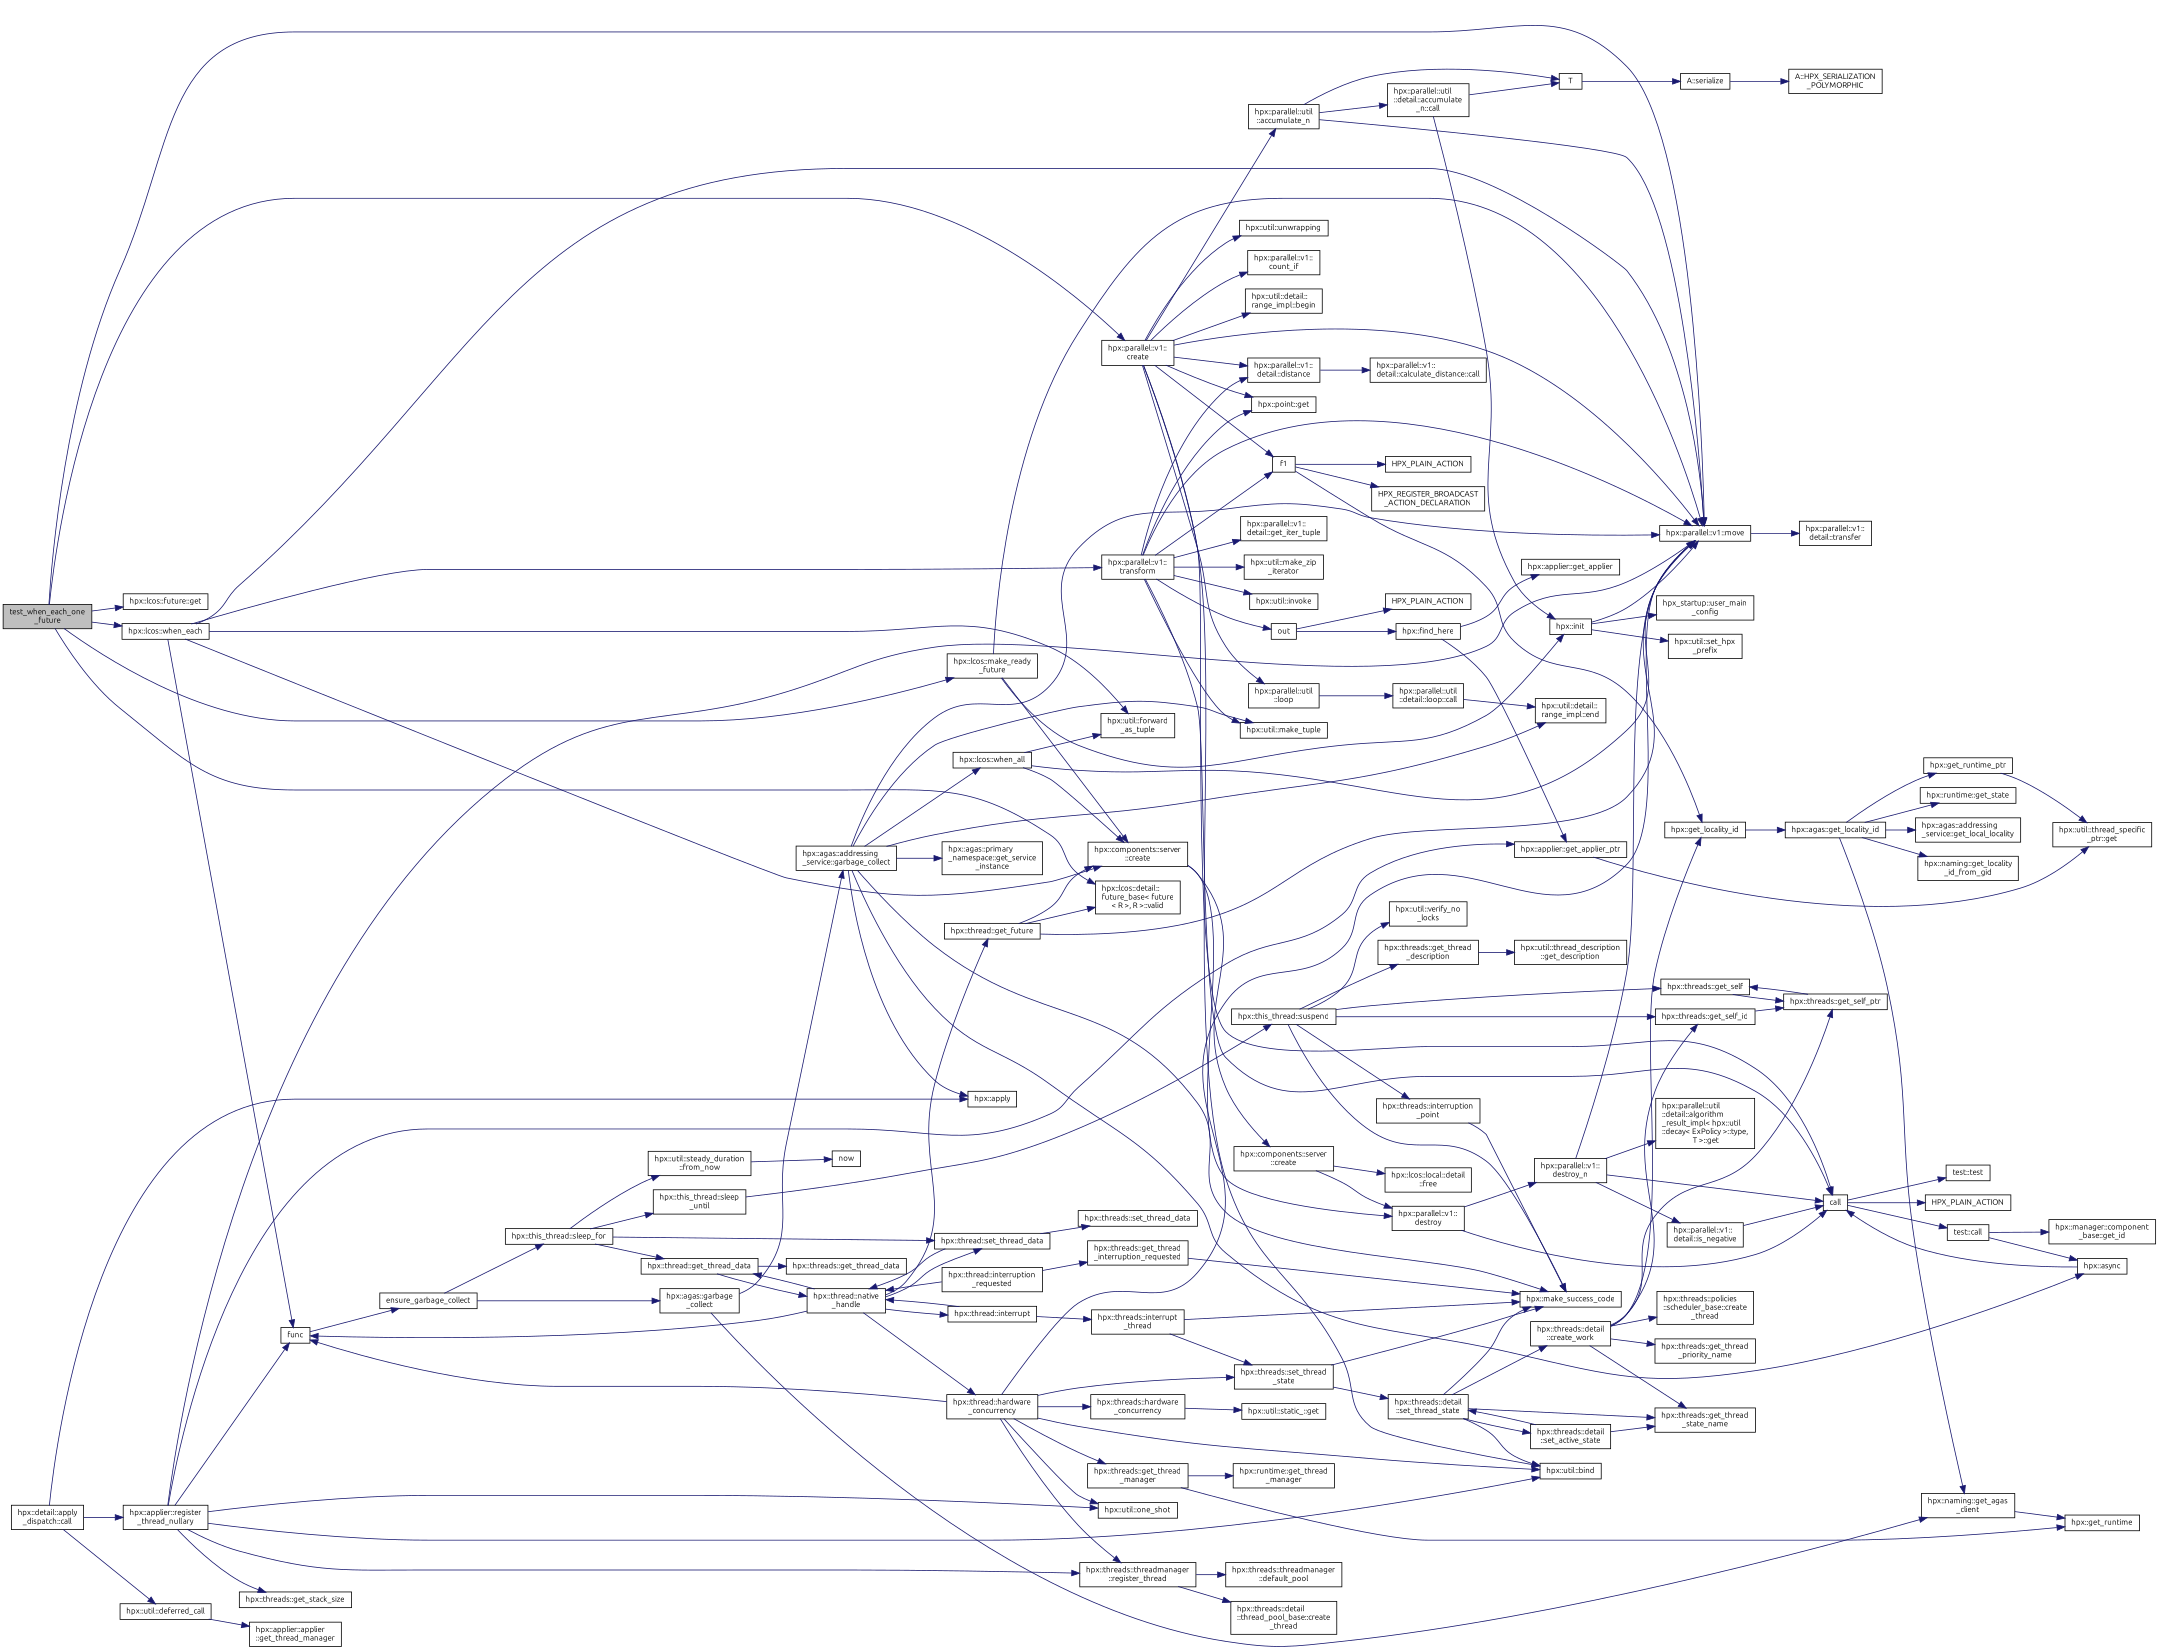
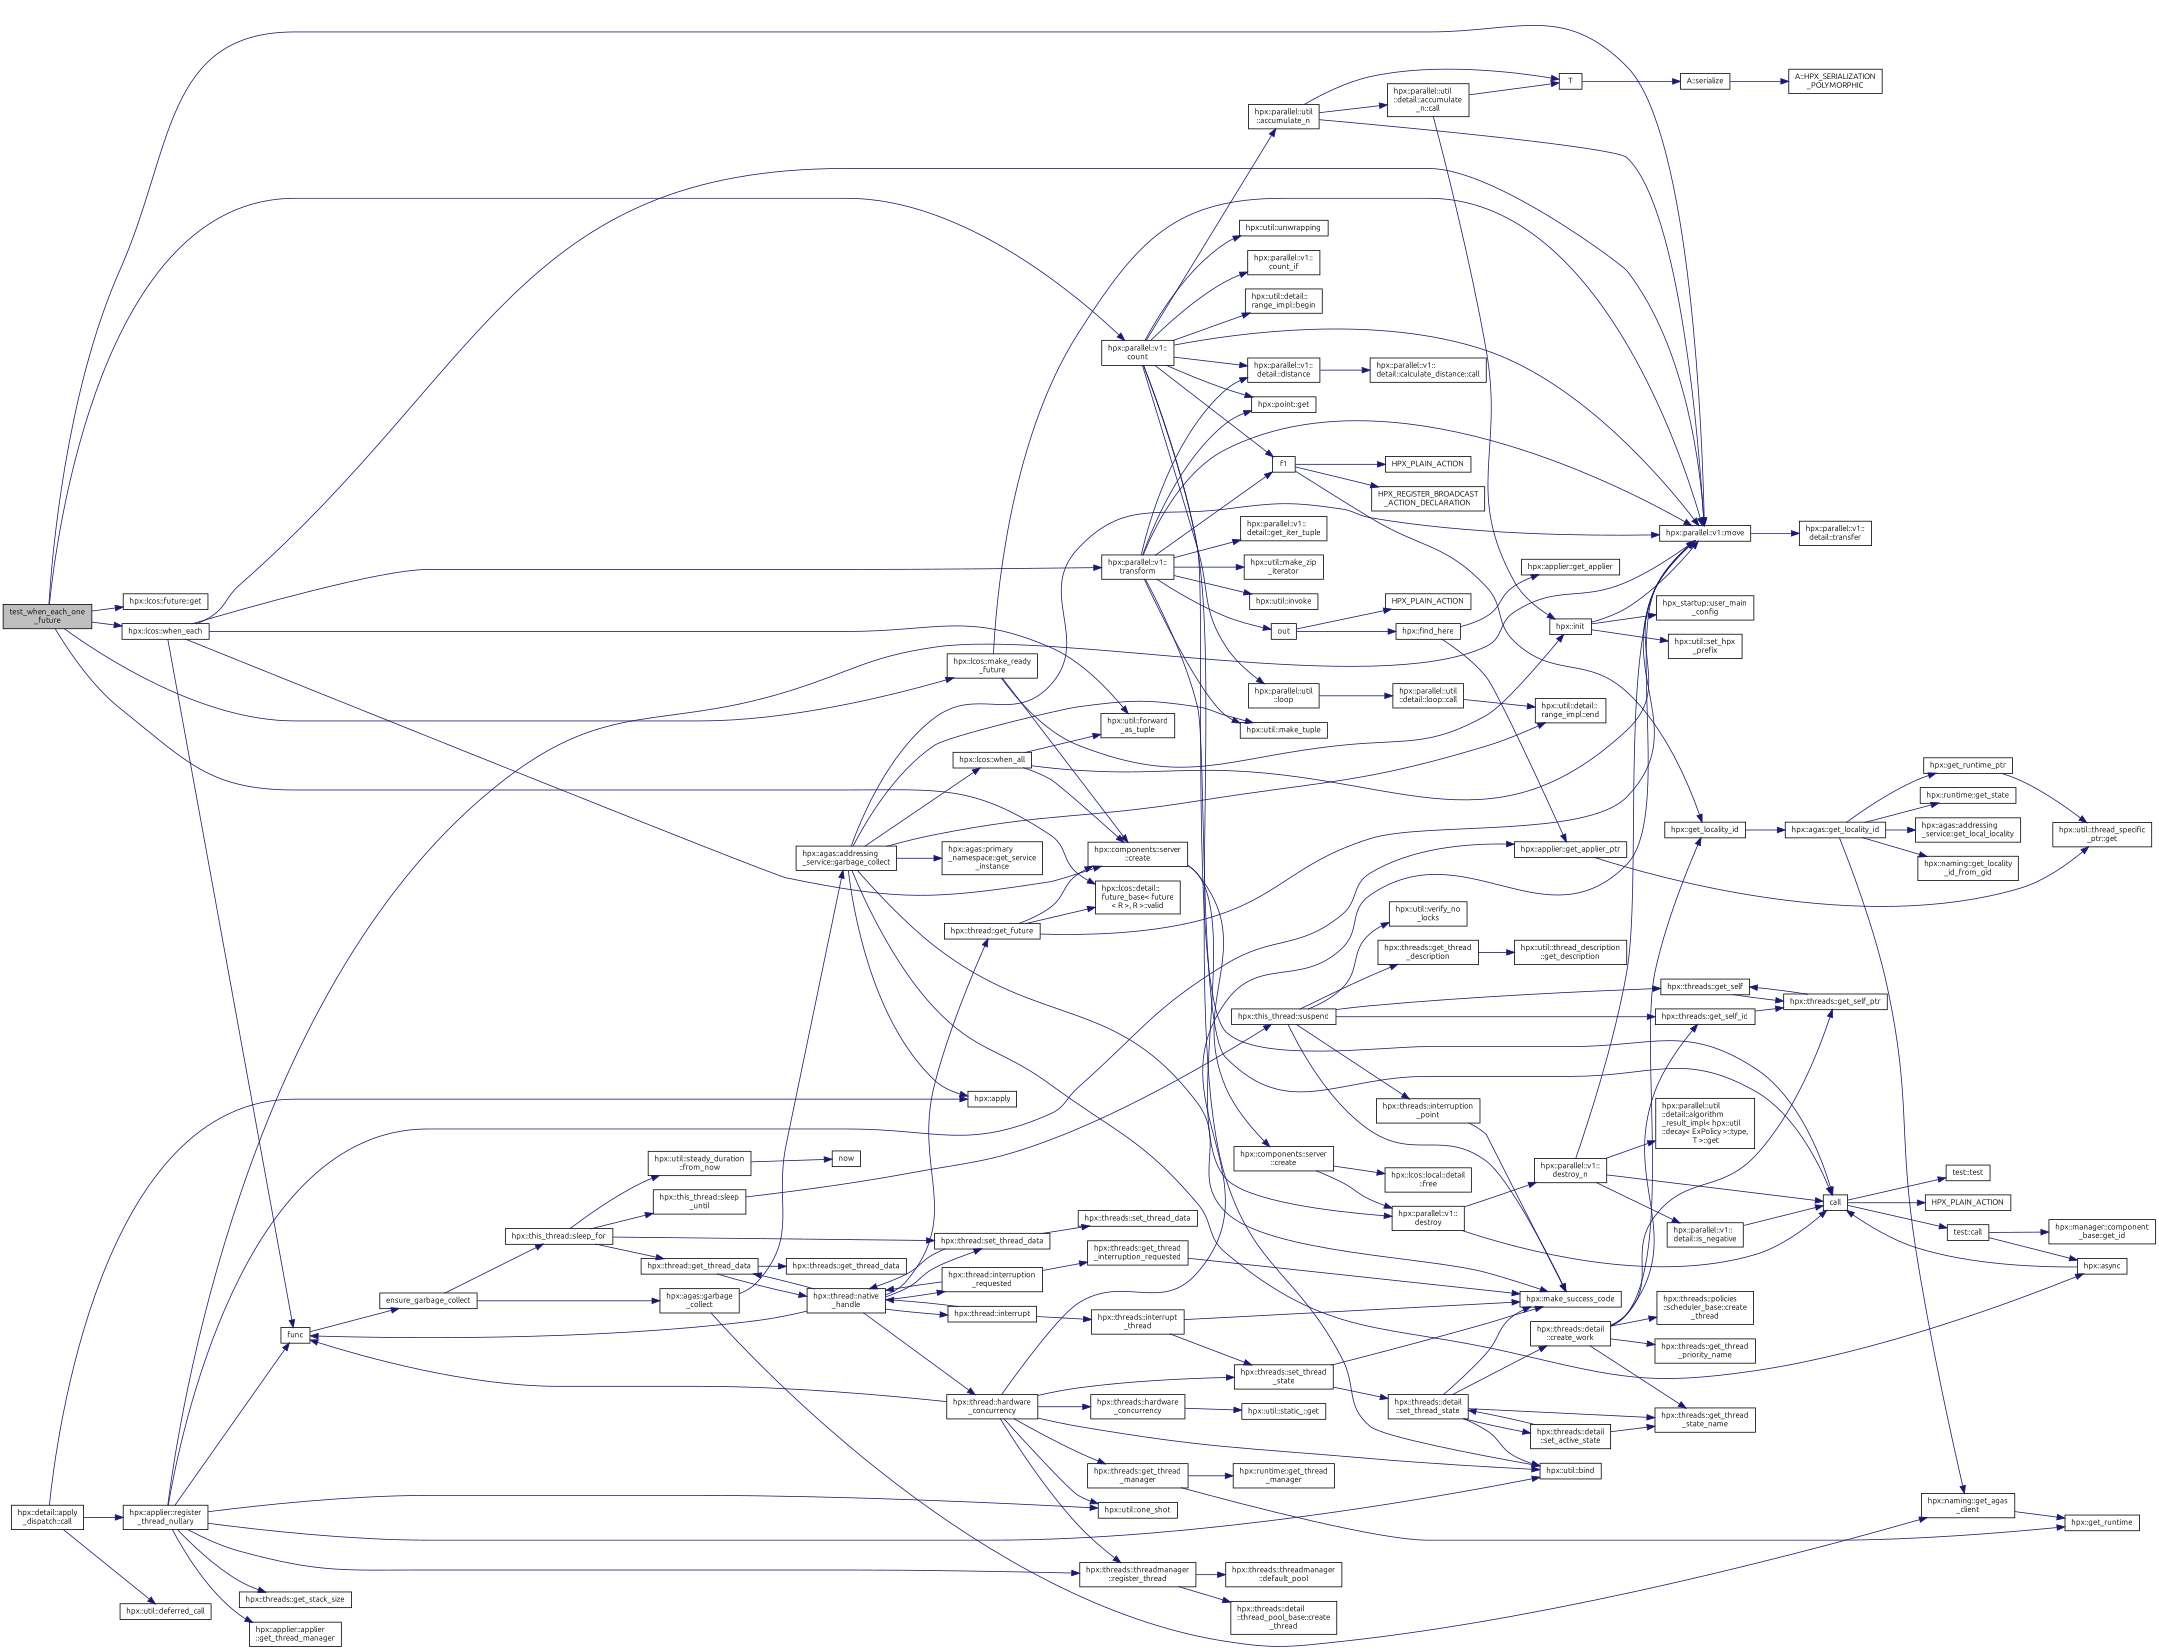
node "hpx::parallel::v1:: create": label "hpx::parallel::v1:: create" -> "hpx::parallel::v1:: count"
edge "hpx::thread::native _handle" -> "hpx::thread::interruption _requested": added
edge "hpx::util::deferred_call" -> "hpx::applier::applier ::get_thread_manager": now "hpx::applier::register _thread_nullary" -> "hpx::applier::applier ::get_thread_manager"
